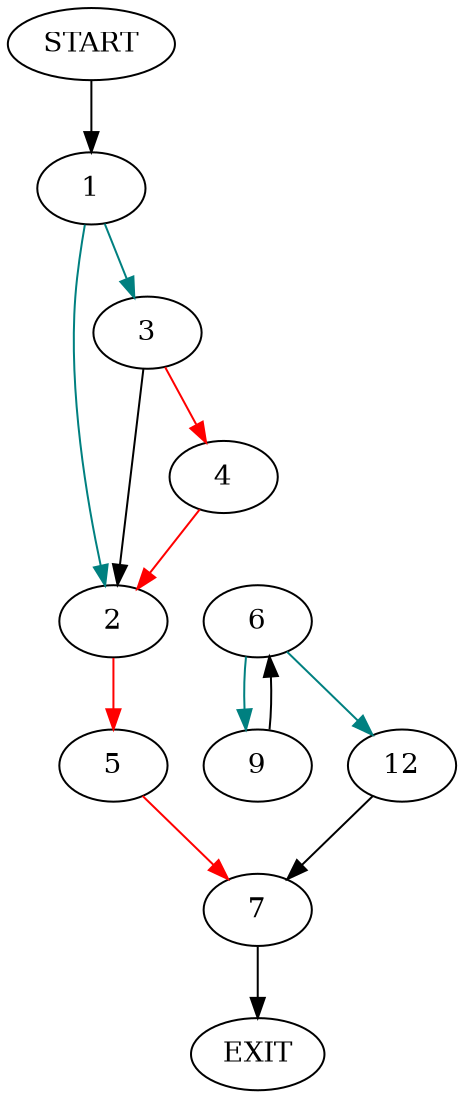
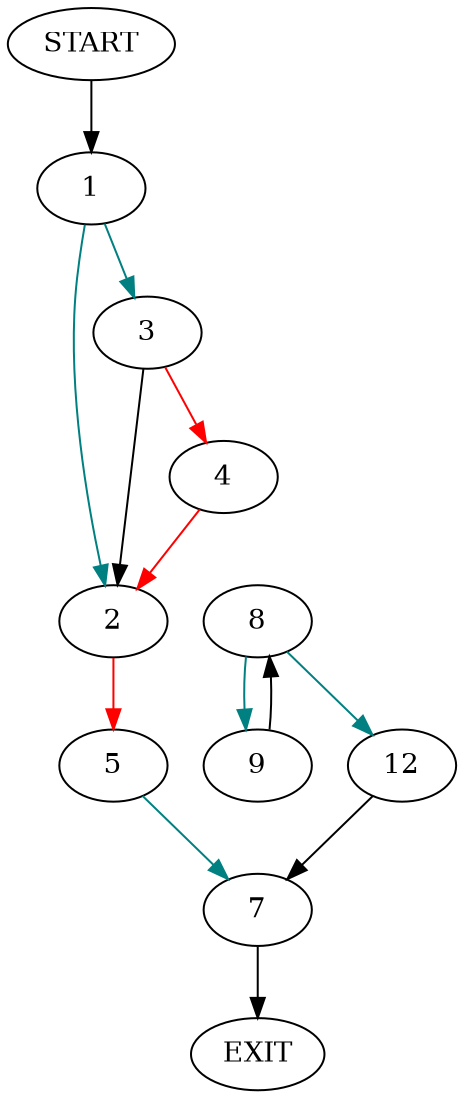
node "6": label "6" -> "8"
edge "5" -> "7": color red -> teal
